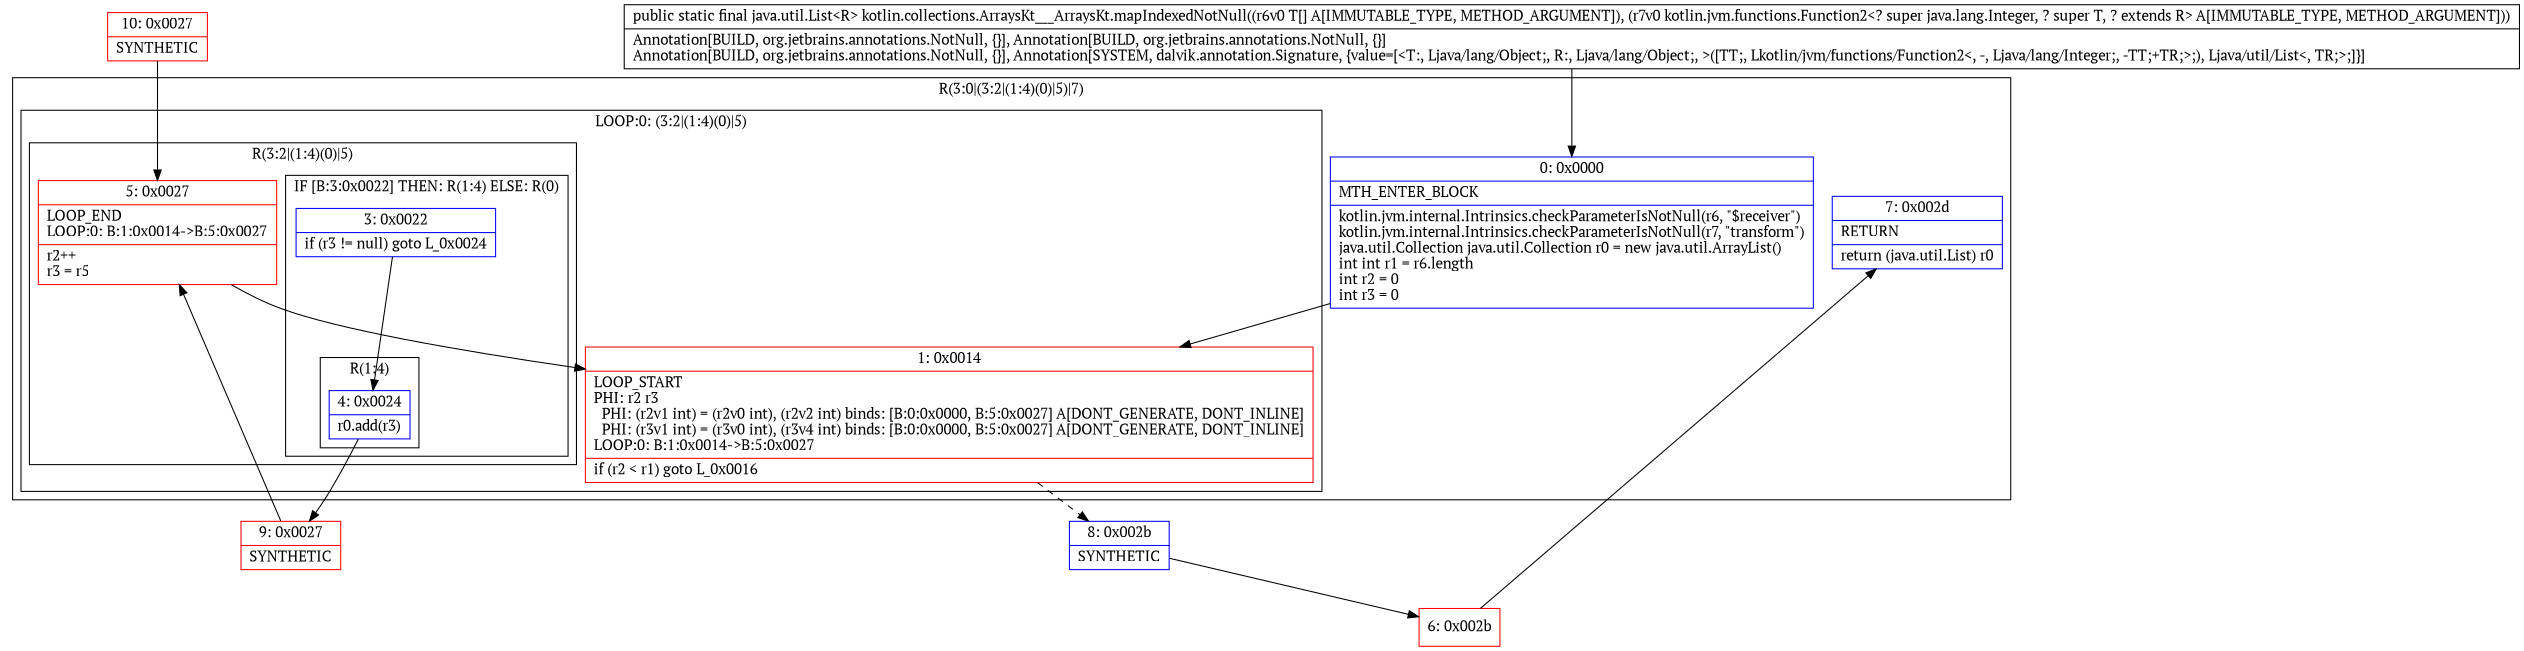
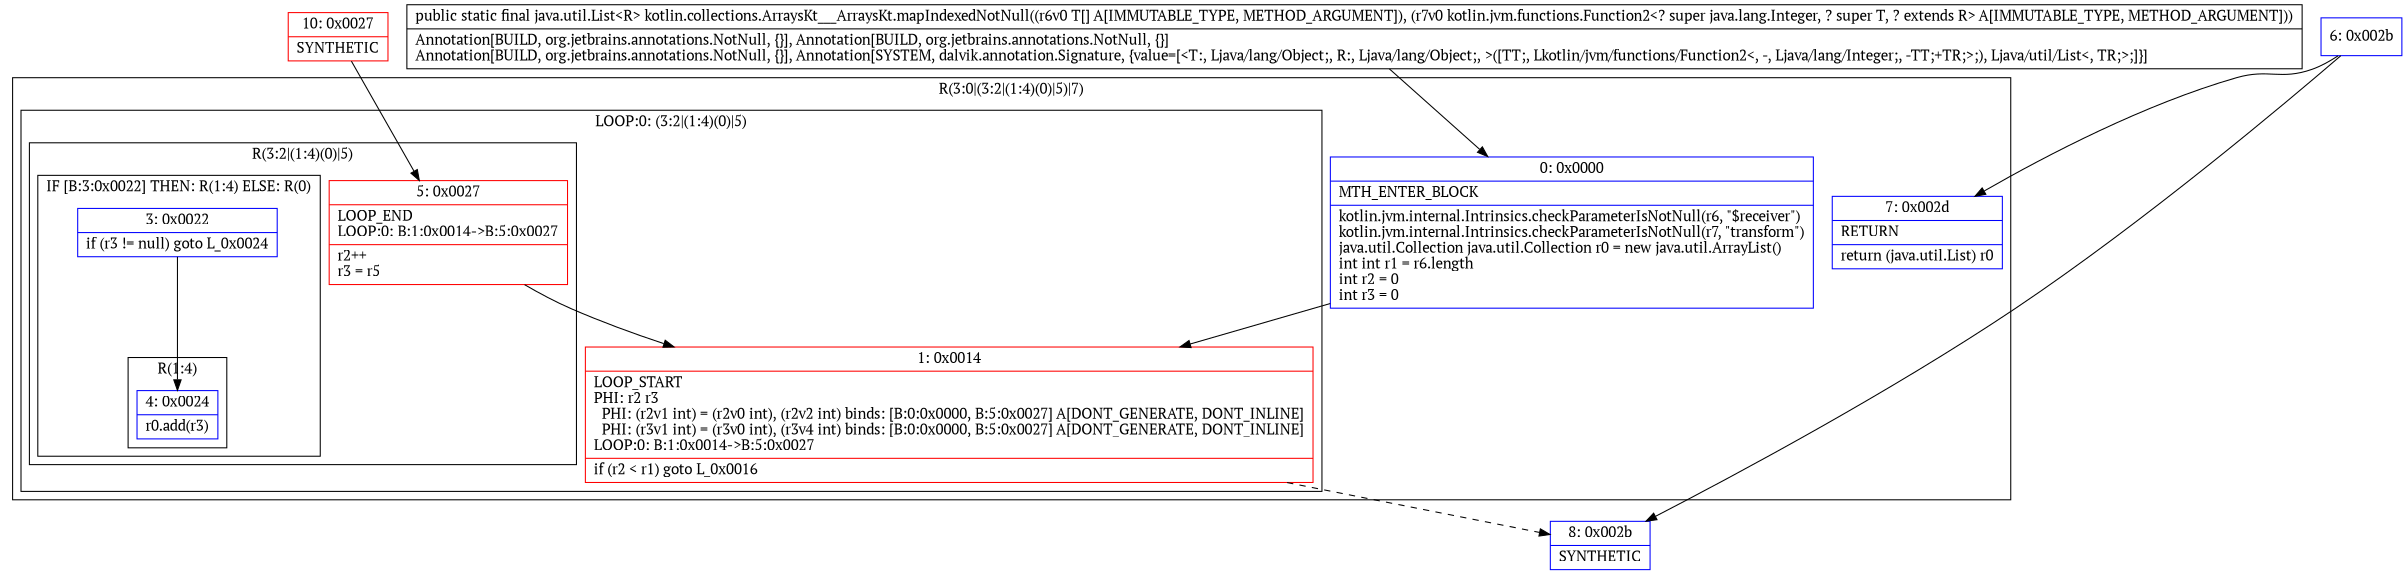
node "9: 0x0027": removed
edge "8: 0x002b" -> "6: 0x002b": reversed
node "6: 0x002b": color red -> blue
